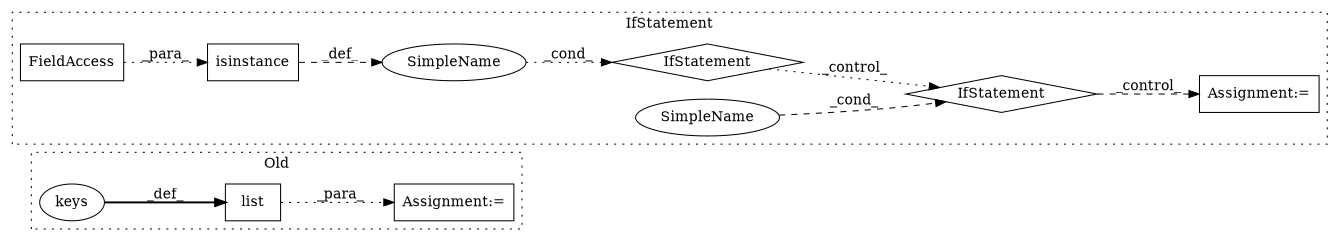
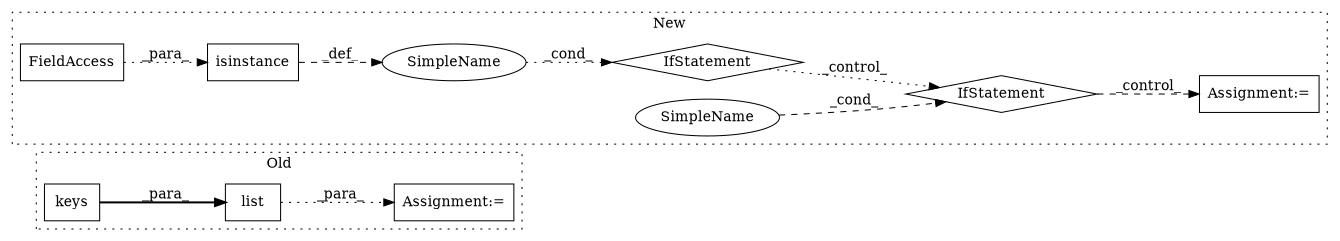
cluster "IfStatement": label "IfStatement" -> "New"
edge "keys" -> "list": label "_def_" -> "_para_"
node "keys": shape ellipse -> box
